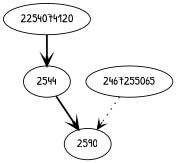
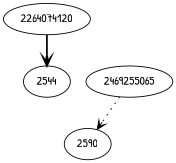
node "2254074120": label "2254074120" -> "2264074120"
node "2467255065": label "2467255065" -> "2469255065"
edge "2544" -> "2590": removed
